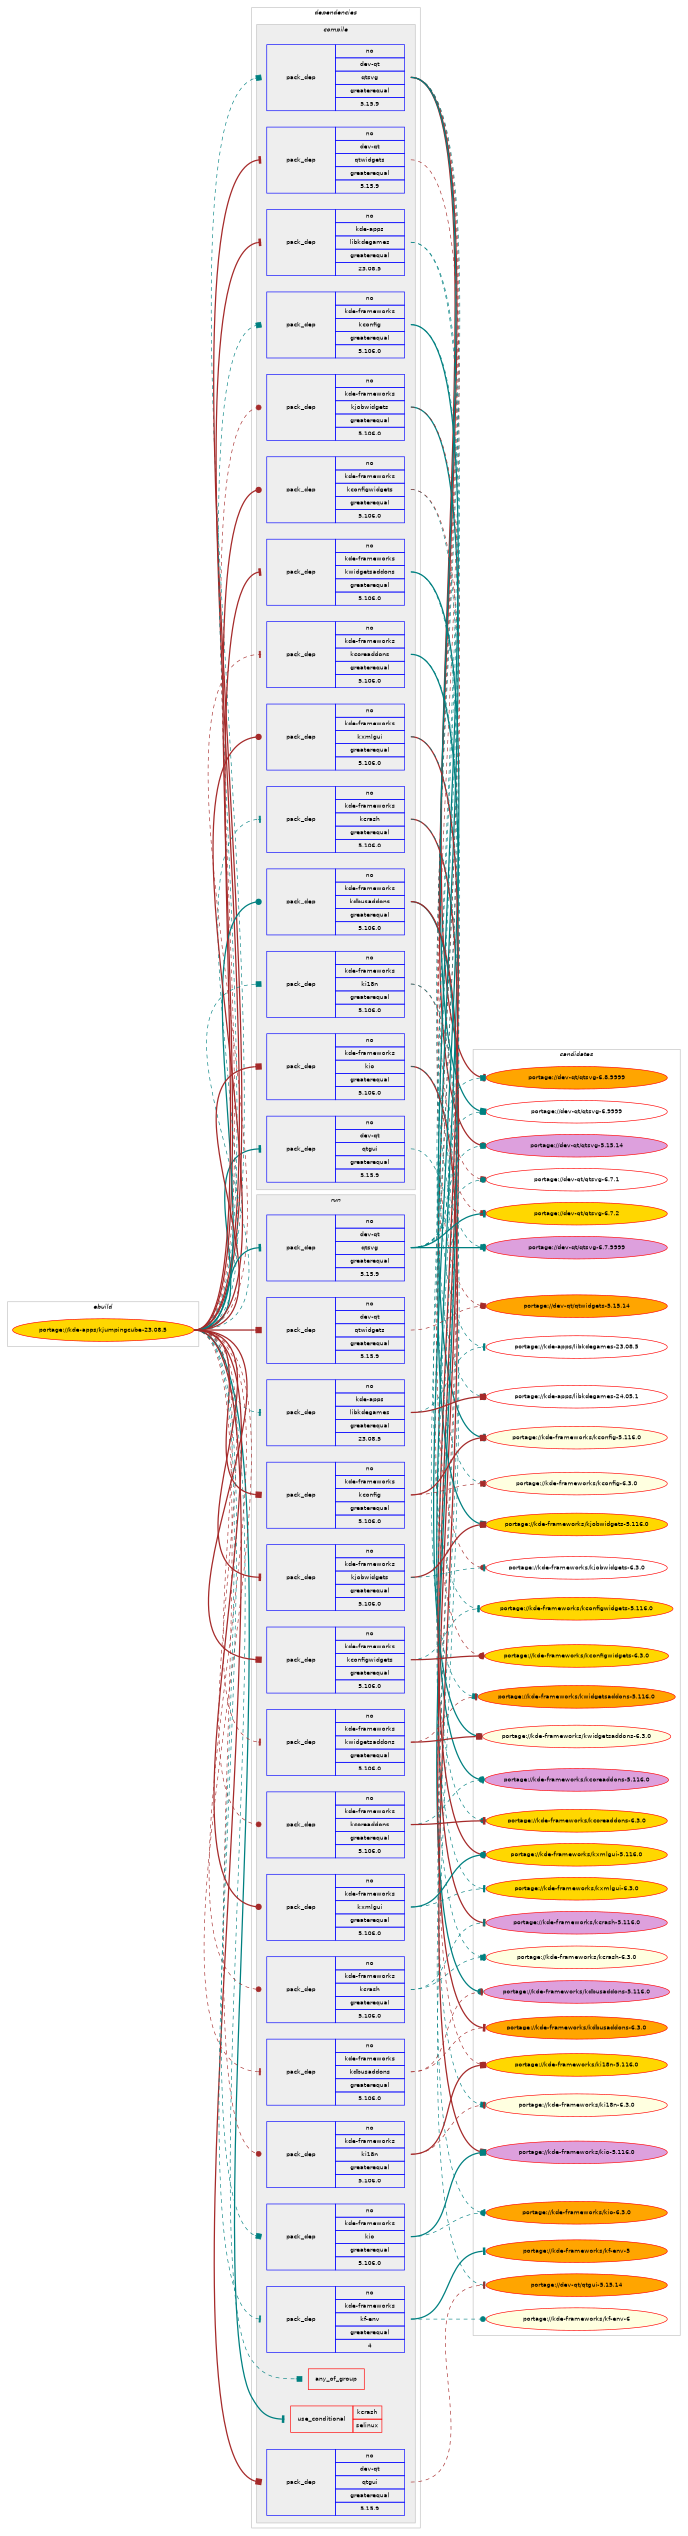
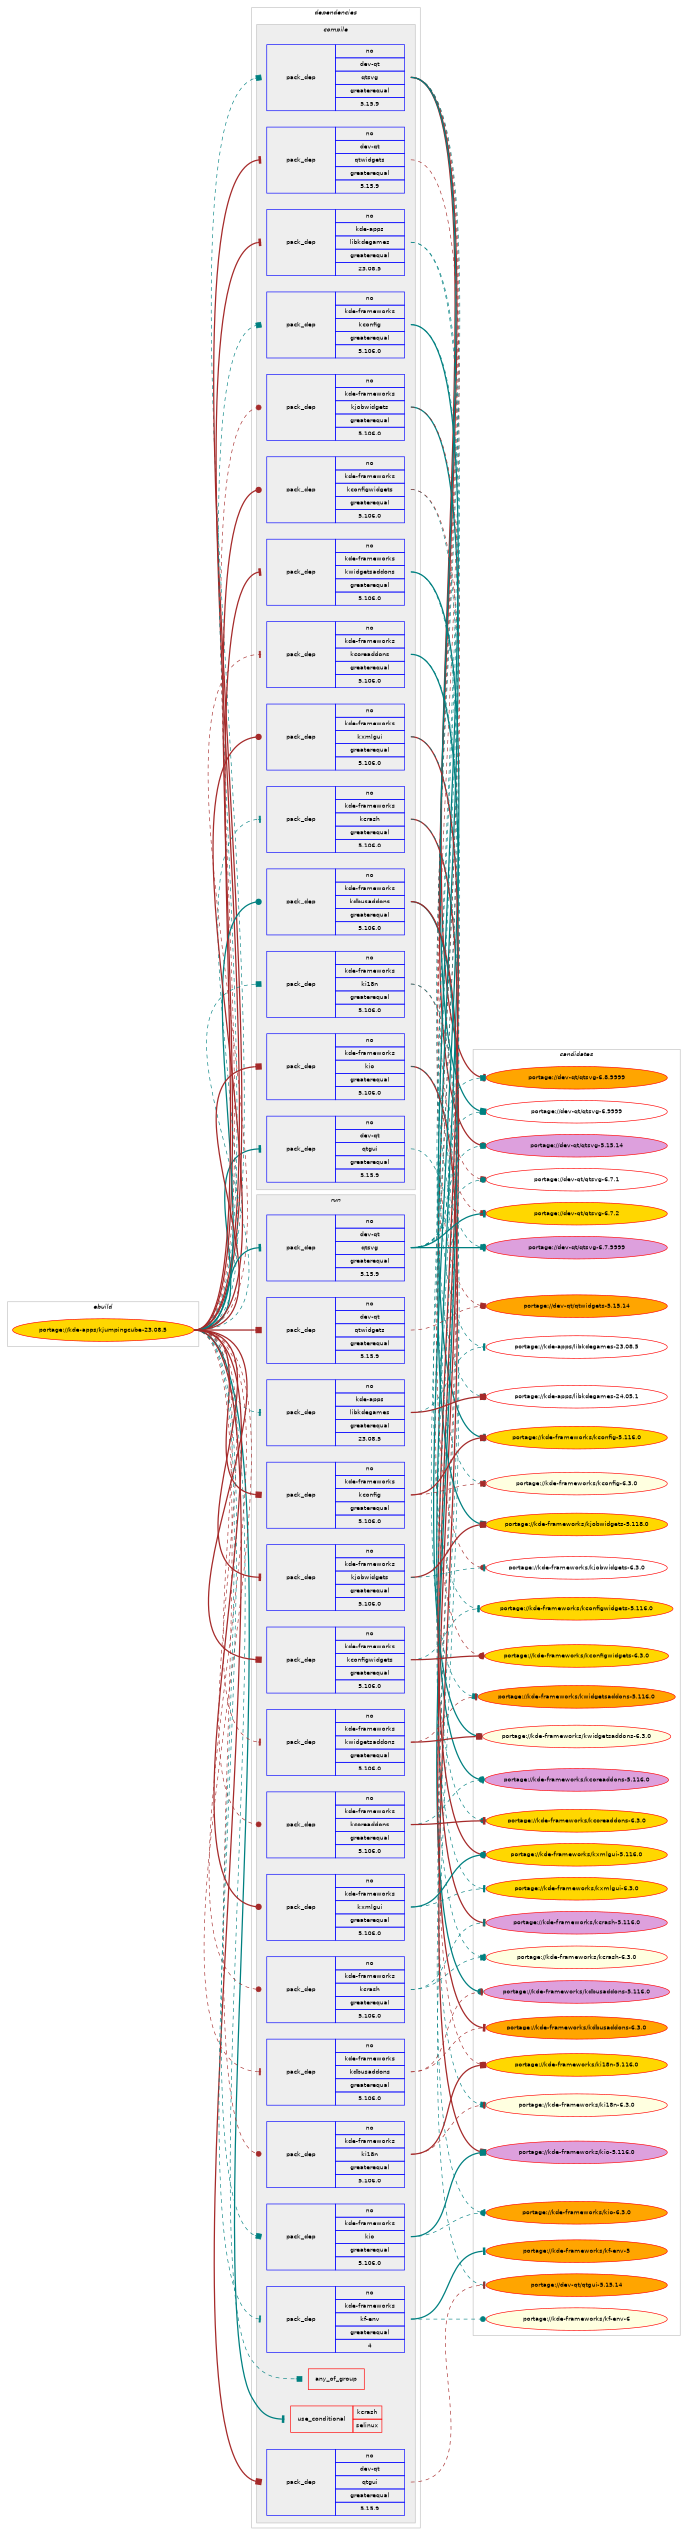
node "portage://kde-frameworks/kconfig-5.116.0": fillcolor lightyellow -> gold
node "portage://kde-frameworks/kjobwidgets-5.116.0": label "portage://kde-frameworks/kjobwidgets-5.116.0" -> "portage://kde-frameworks/kjobwidgets-5.118.0"
